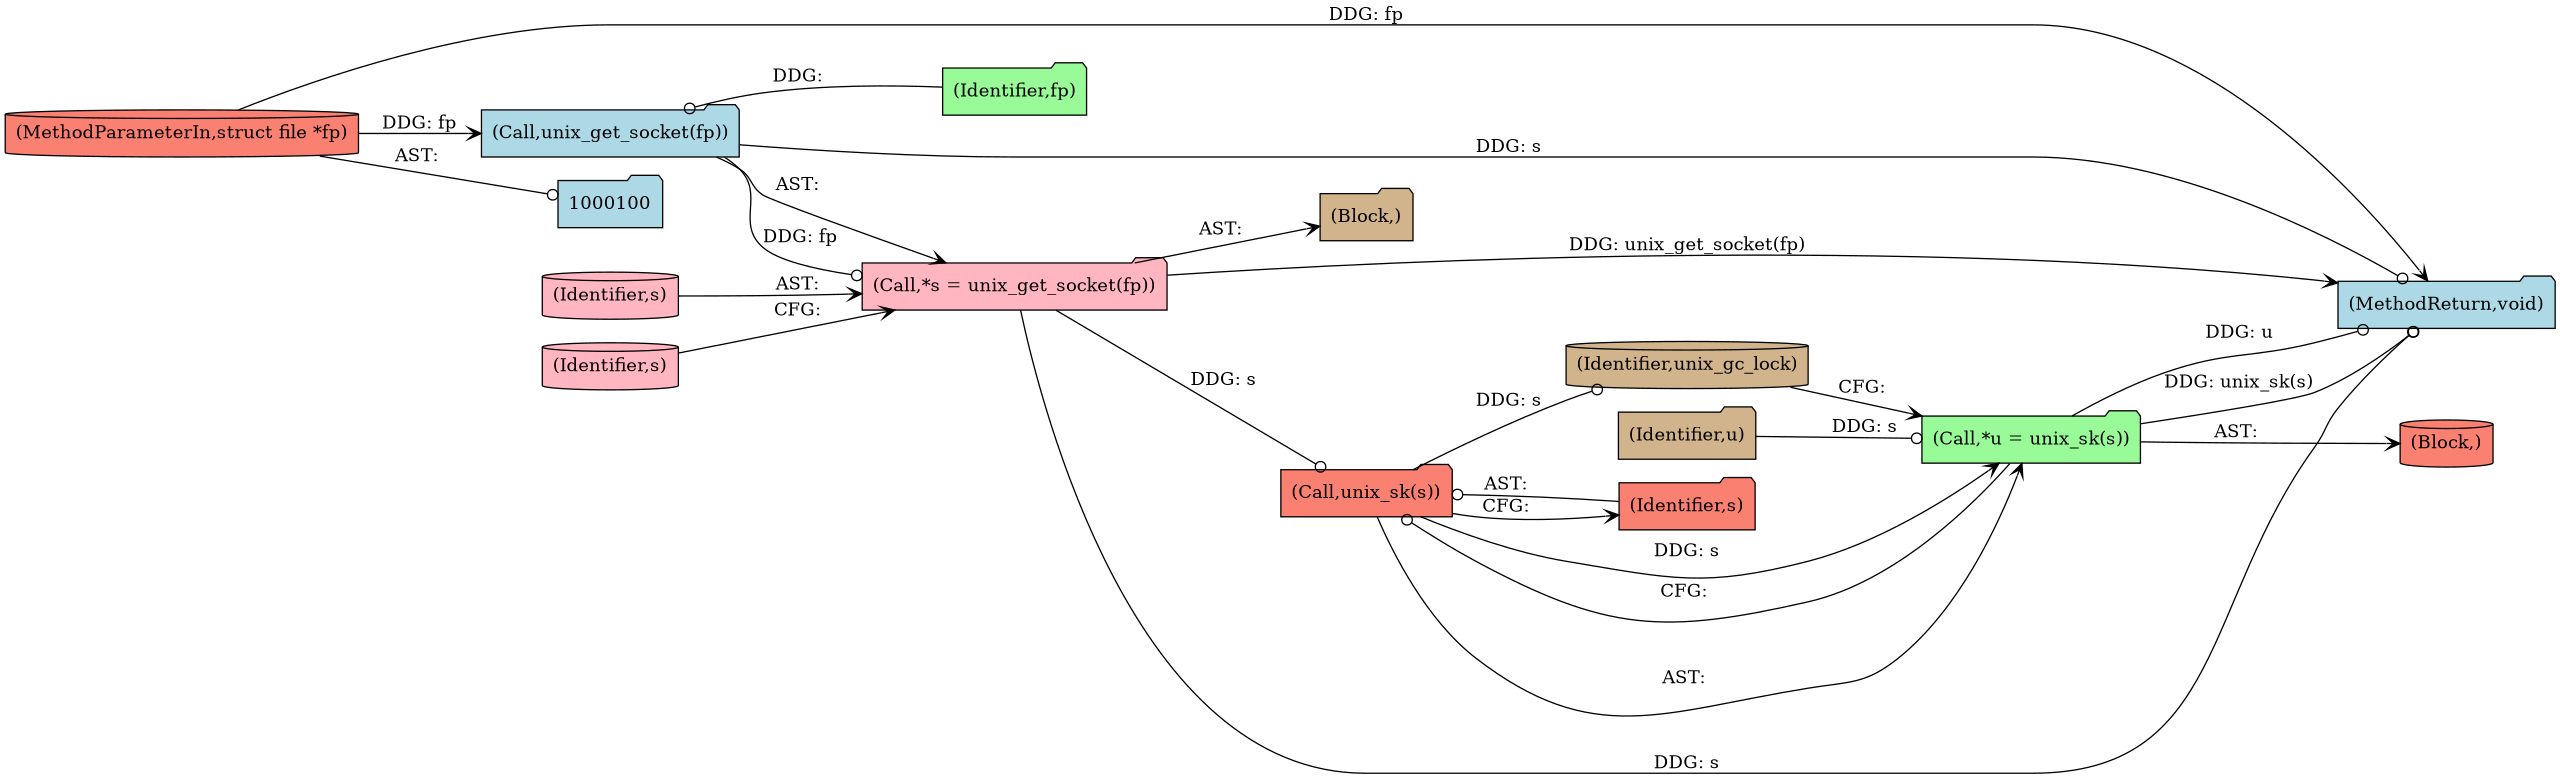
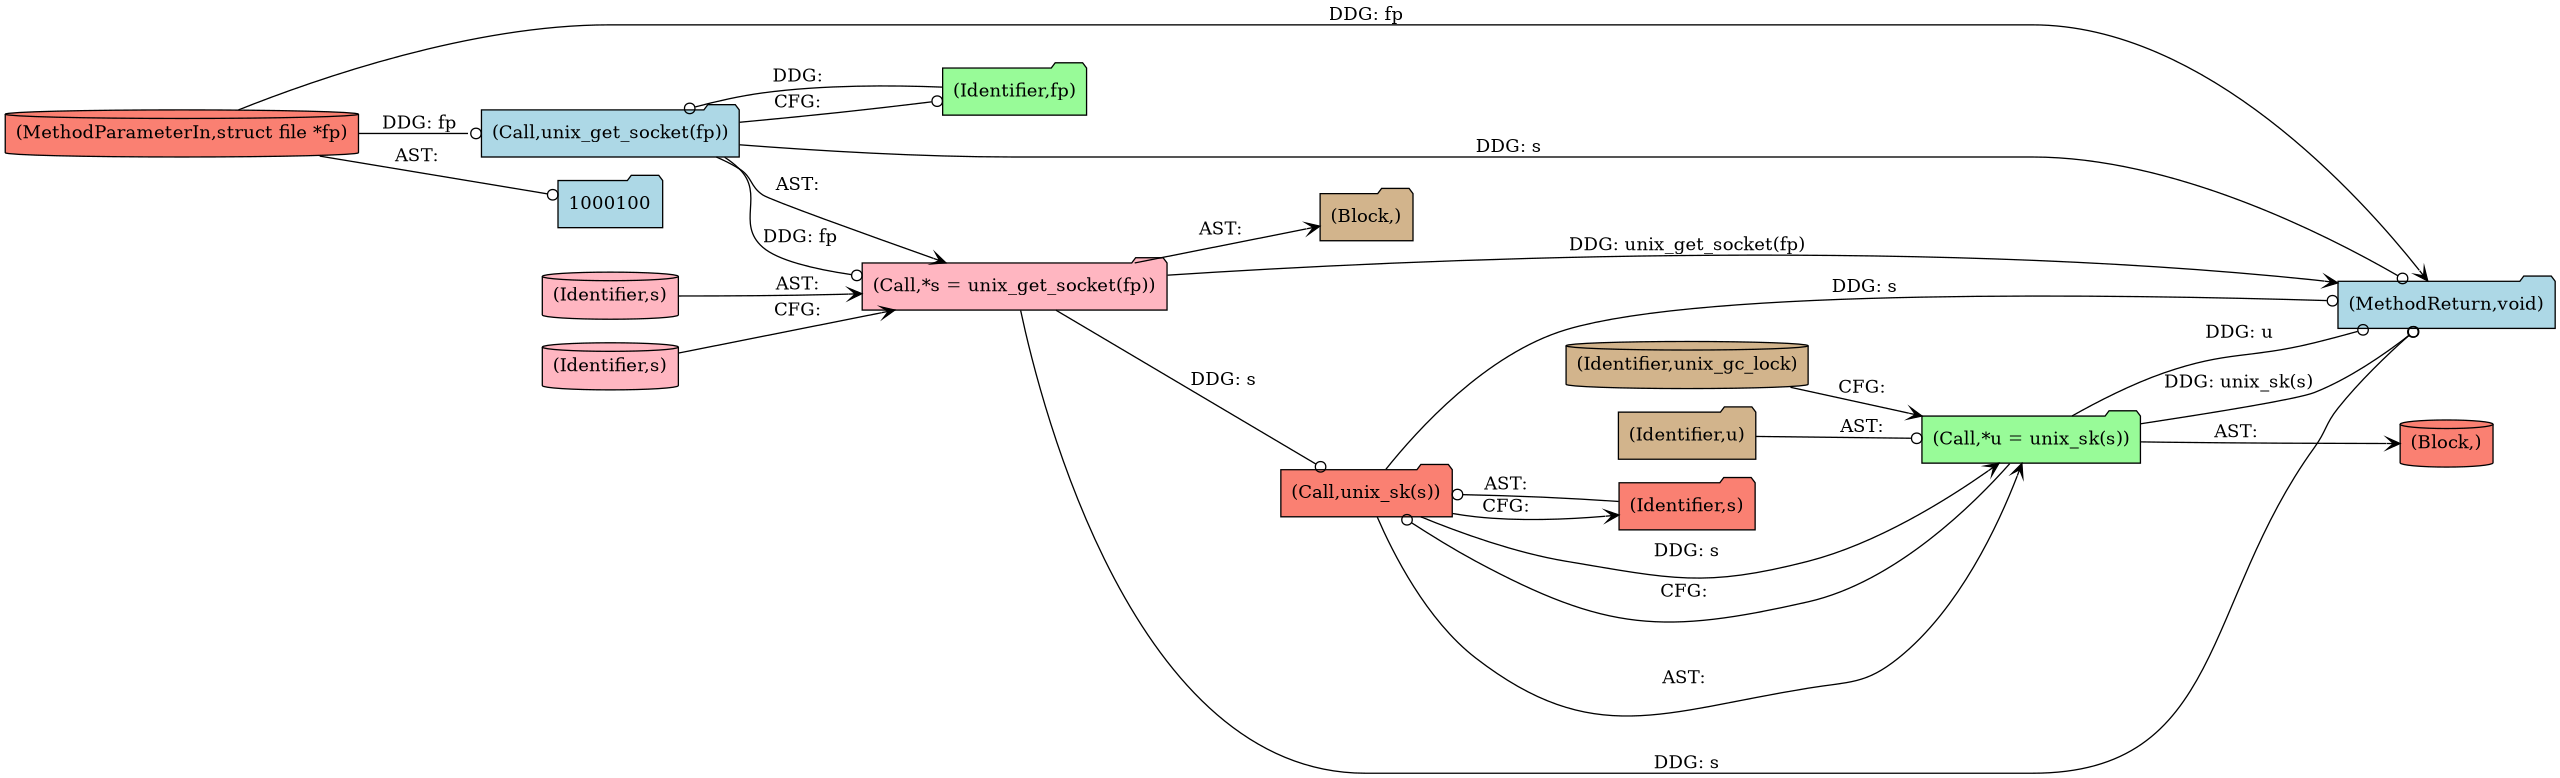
edge "(Call,unix_get_socket(fp))" -> "(Identifier,fp)": added, label "CFG:"
edge "(MethodParameterIn,struct file *fp)" -> "(Call,unix_get_socket(fp))": arrowhead vee -> odot
edge "(Call,unix_sk(s))" -> "(Identifier,unix_gc_lock)": now "(Call,unix_sk(s))" -> "(MethodReturn,void)"
edge "(Identifier,u)" -> "(Call,*u = unix_sk(s))": label "DDG: s" -> "AST: "
